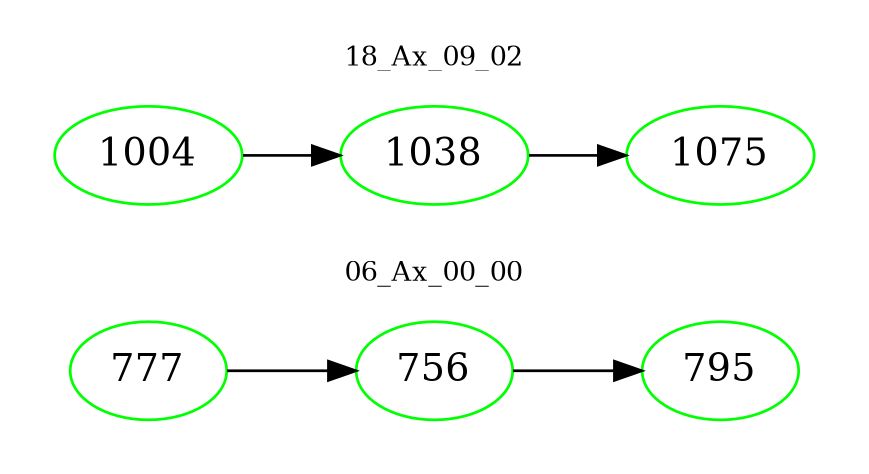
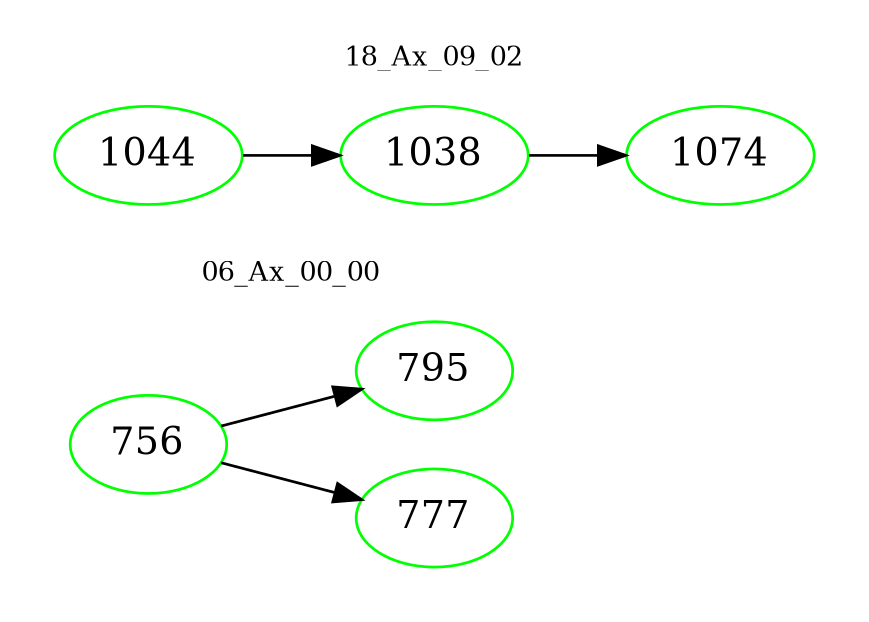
node "1004": label "1004" -> "1044"
node "1075": label "1075" -> "1074"
edge "777" -> "756": reversed
